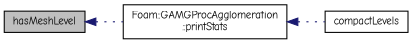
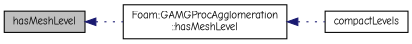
node "Foam::GAMGProcAgglomeration ::printStats": label "Foam::GAMGProcAgglomeration ::printStats" -> "Foam::GAMGProcAgglomeration ::hasMeshLevel"
